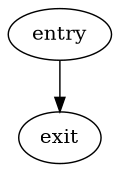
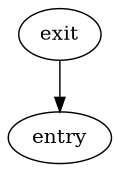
edge "entry" -> "exit": reversed
